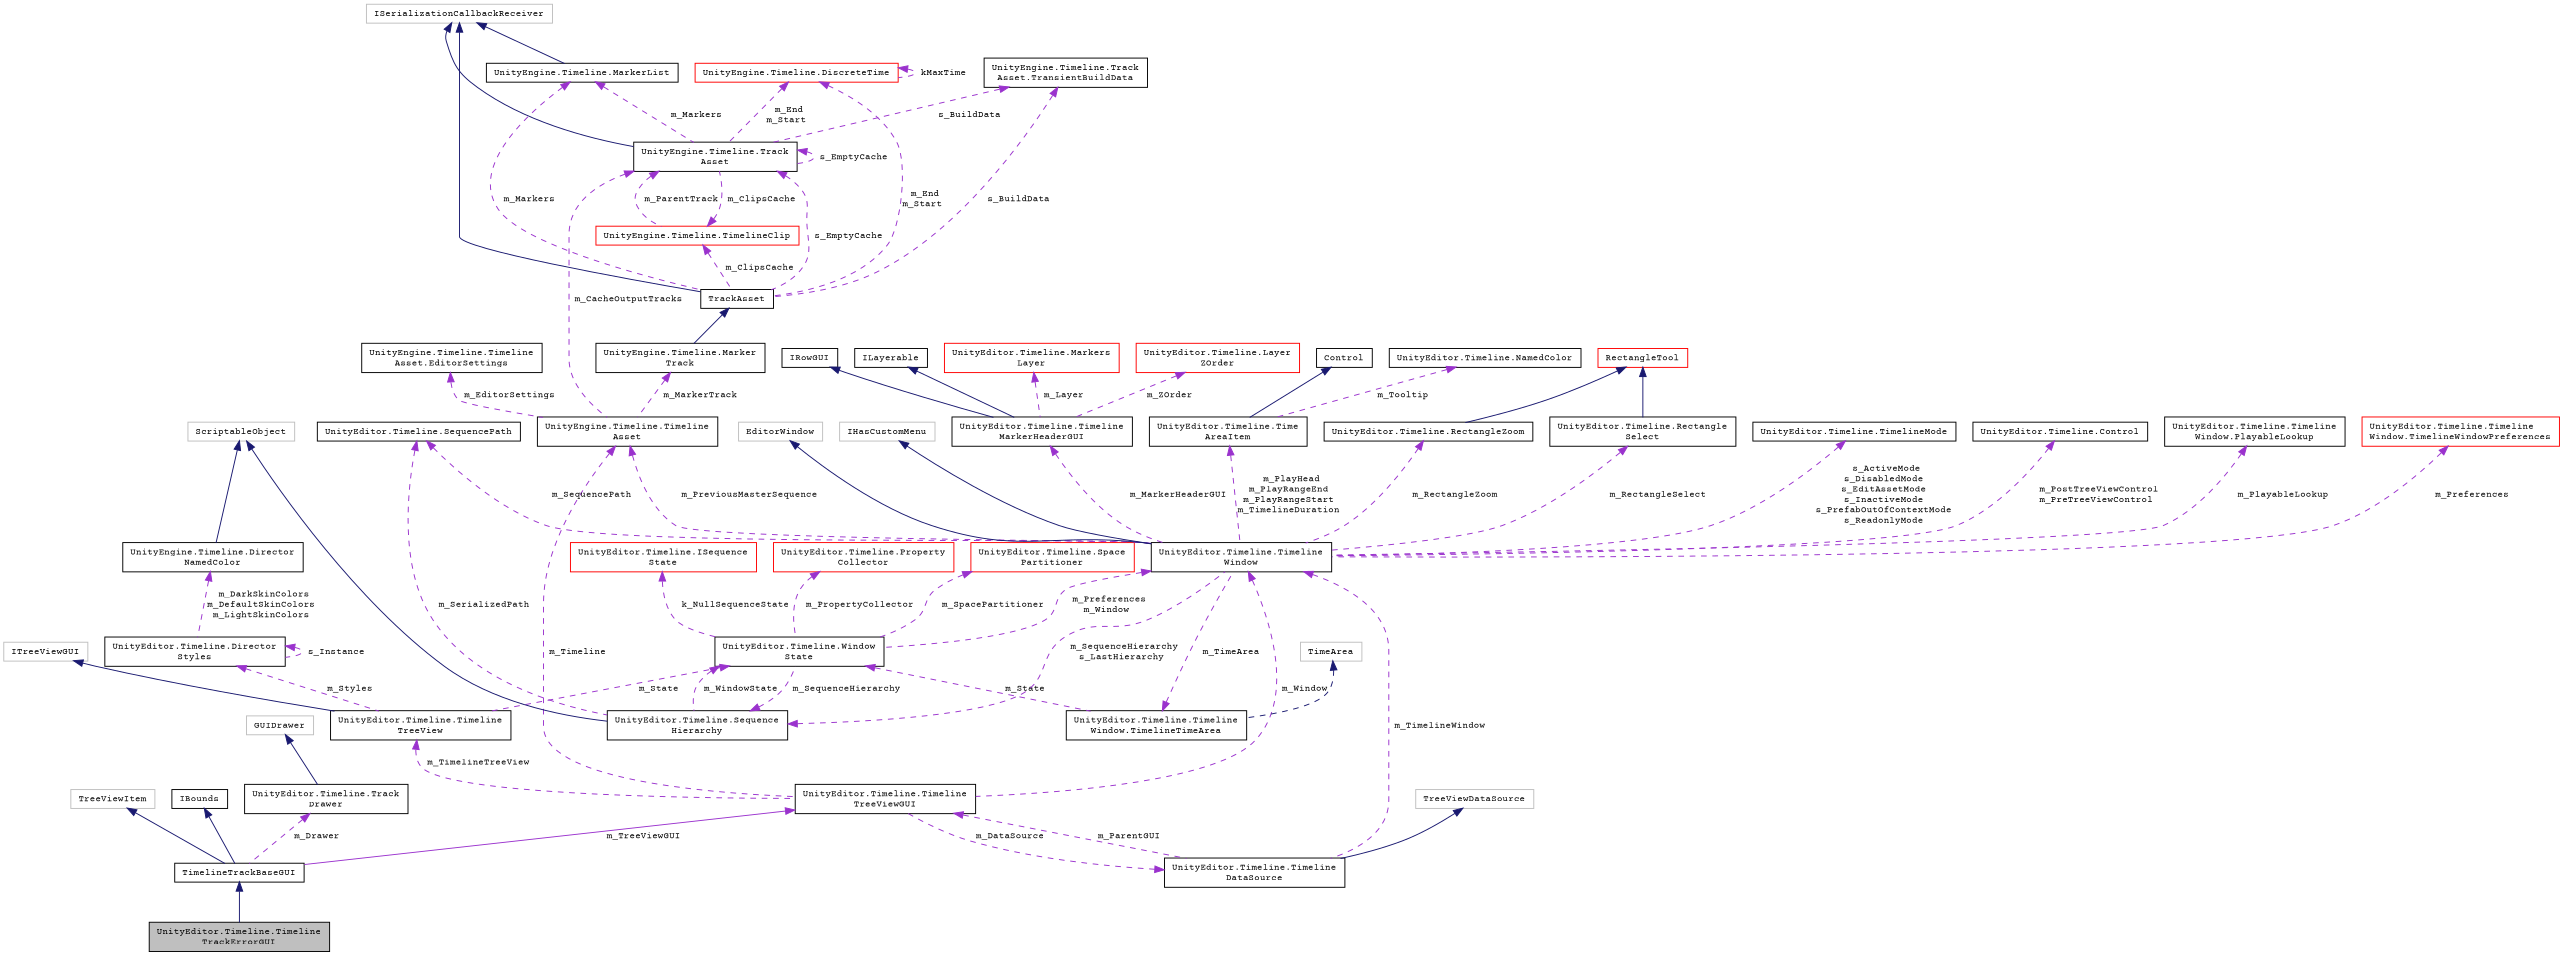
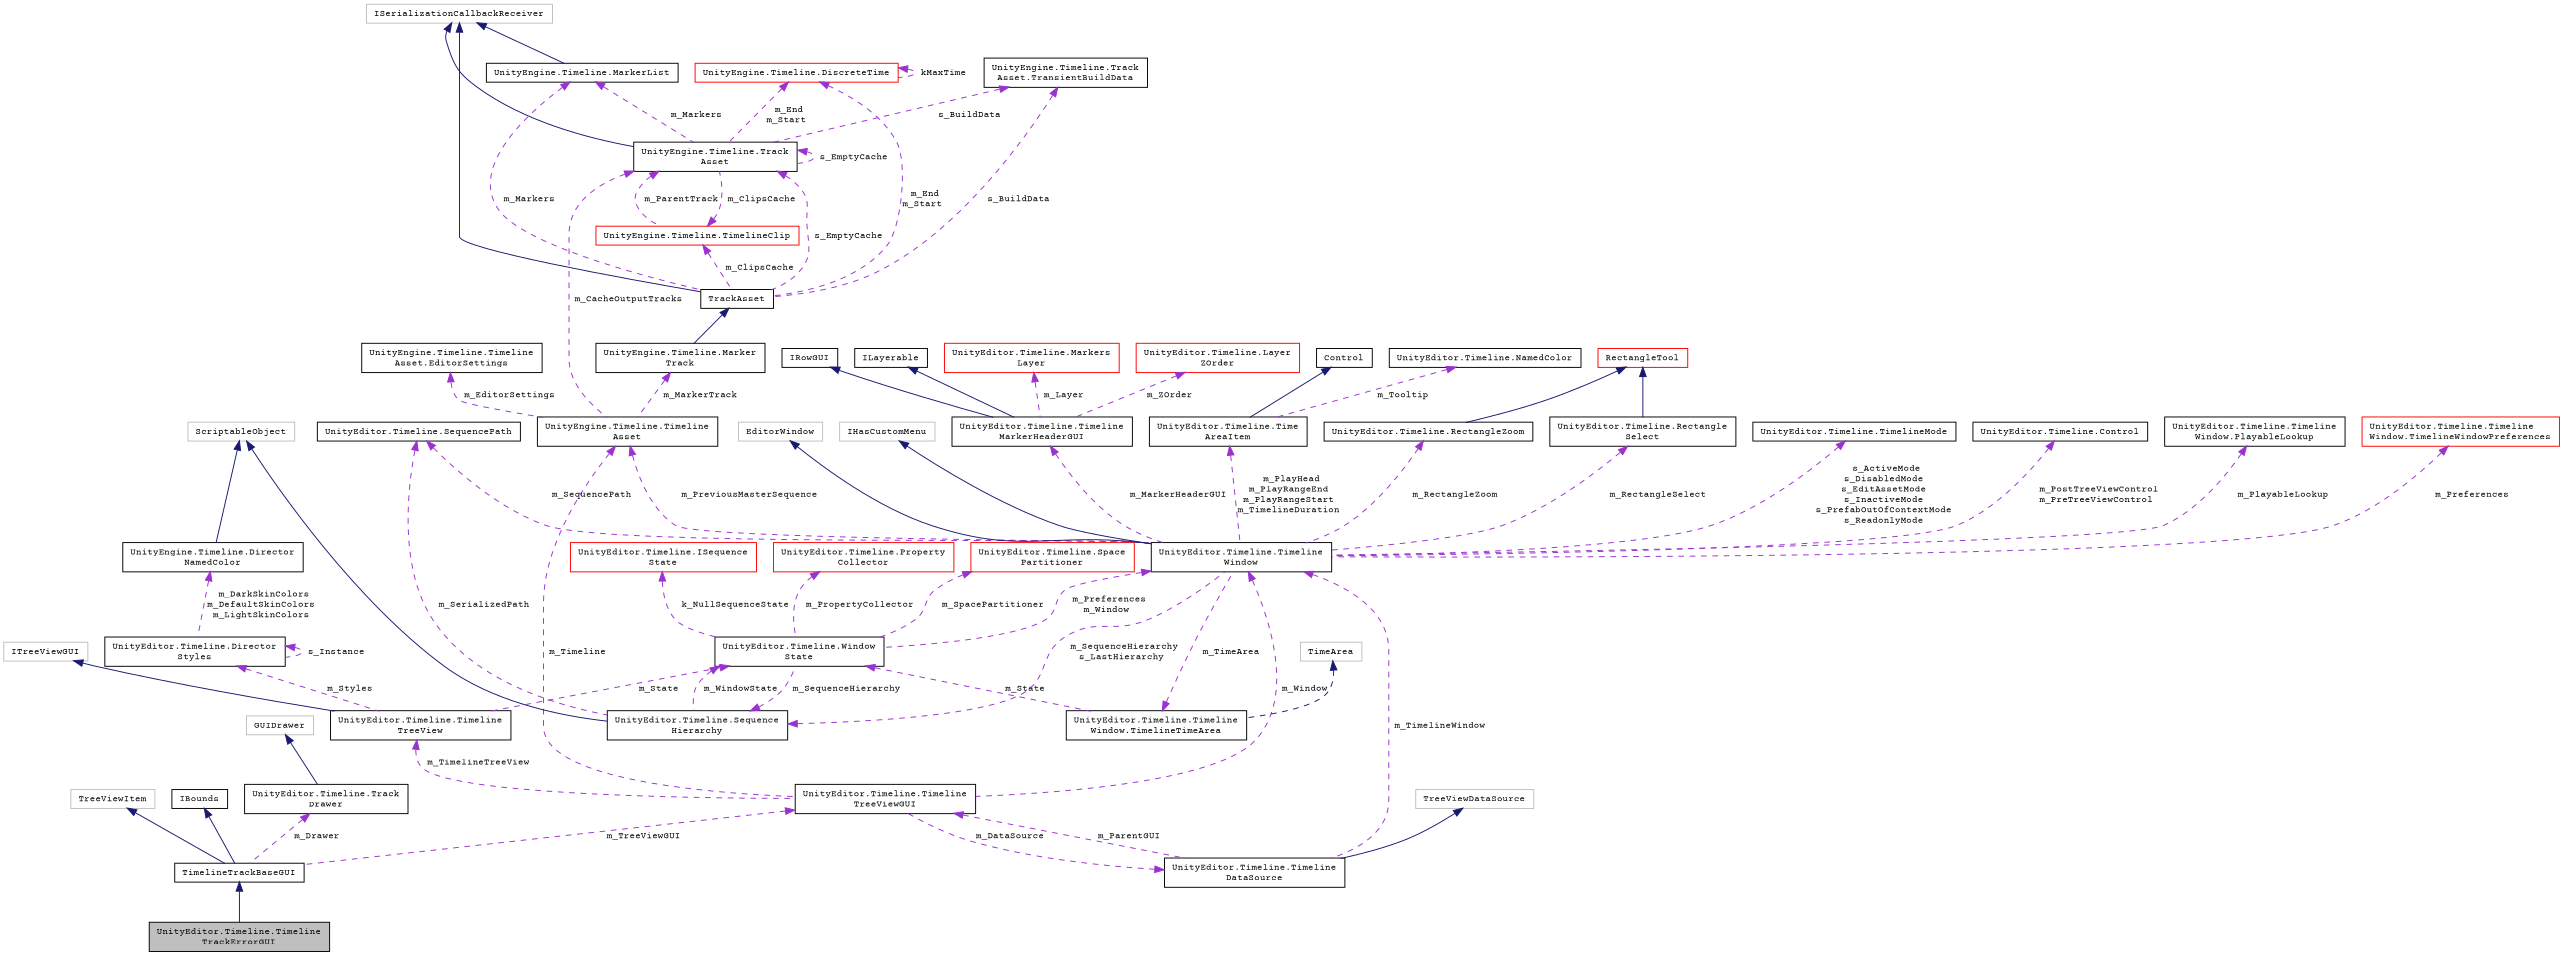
edge "TimelineTrackBaseGUI" -> "UnityEditor.Timeline.Timeline TreeViewGUI": style solid -> dashed
